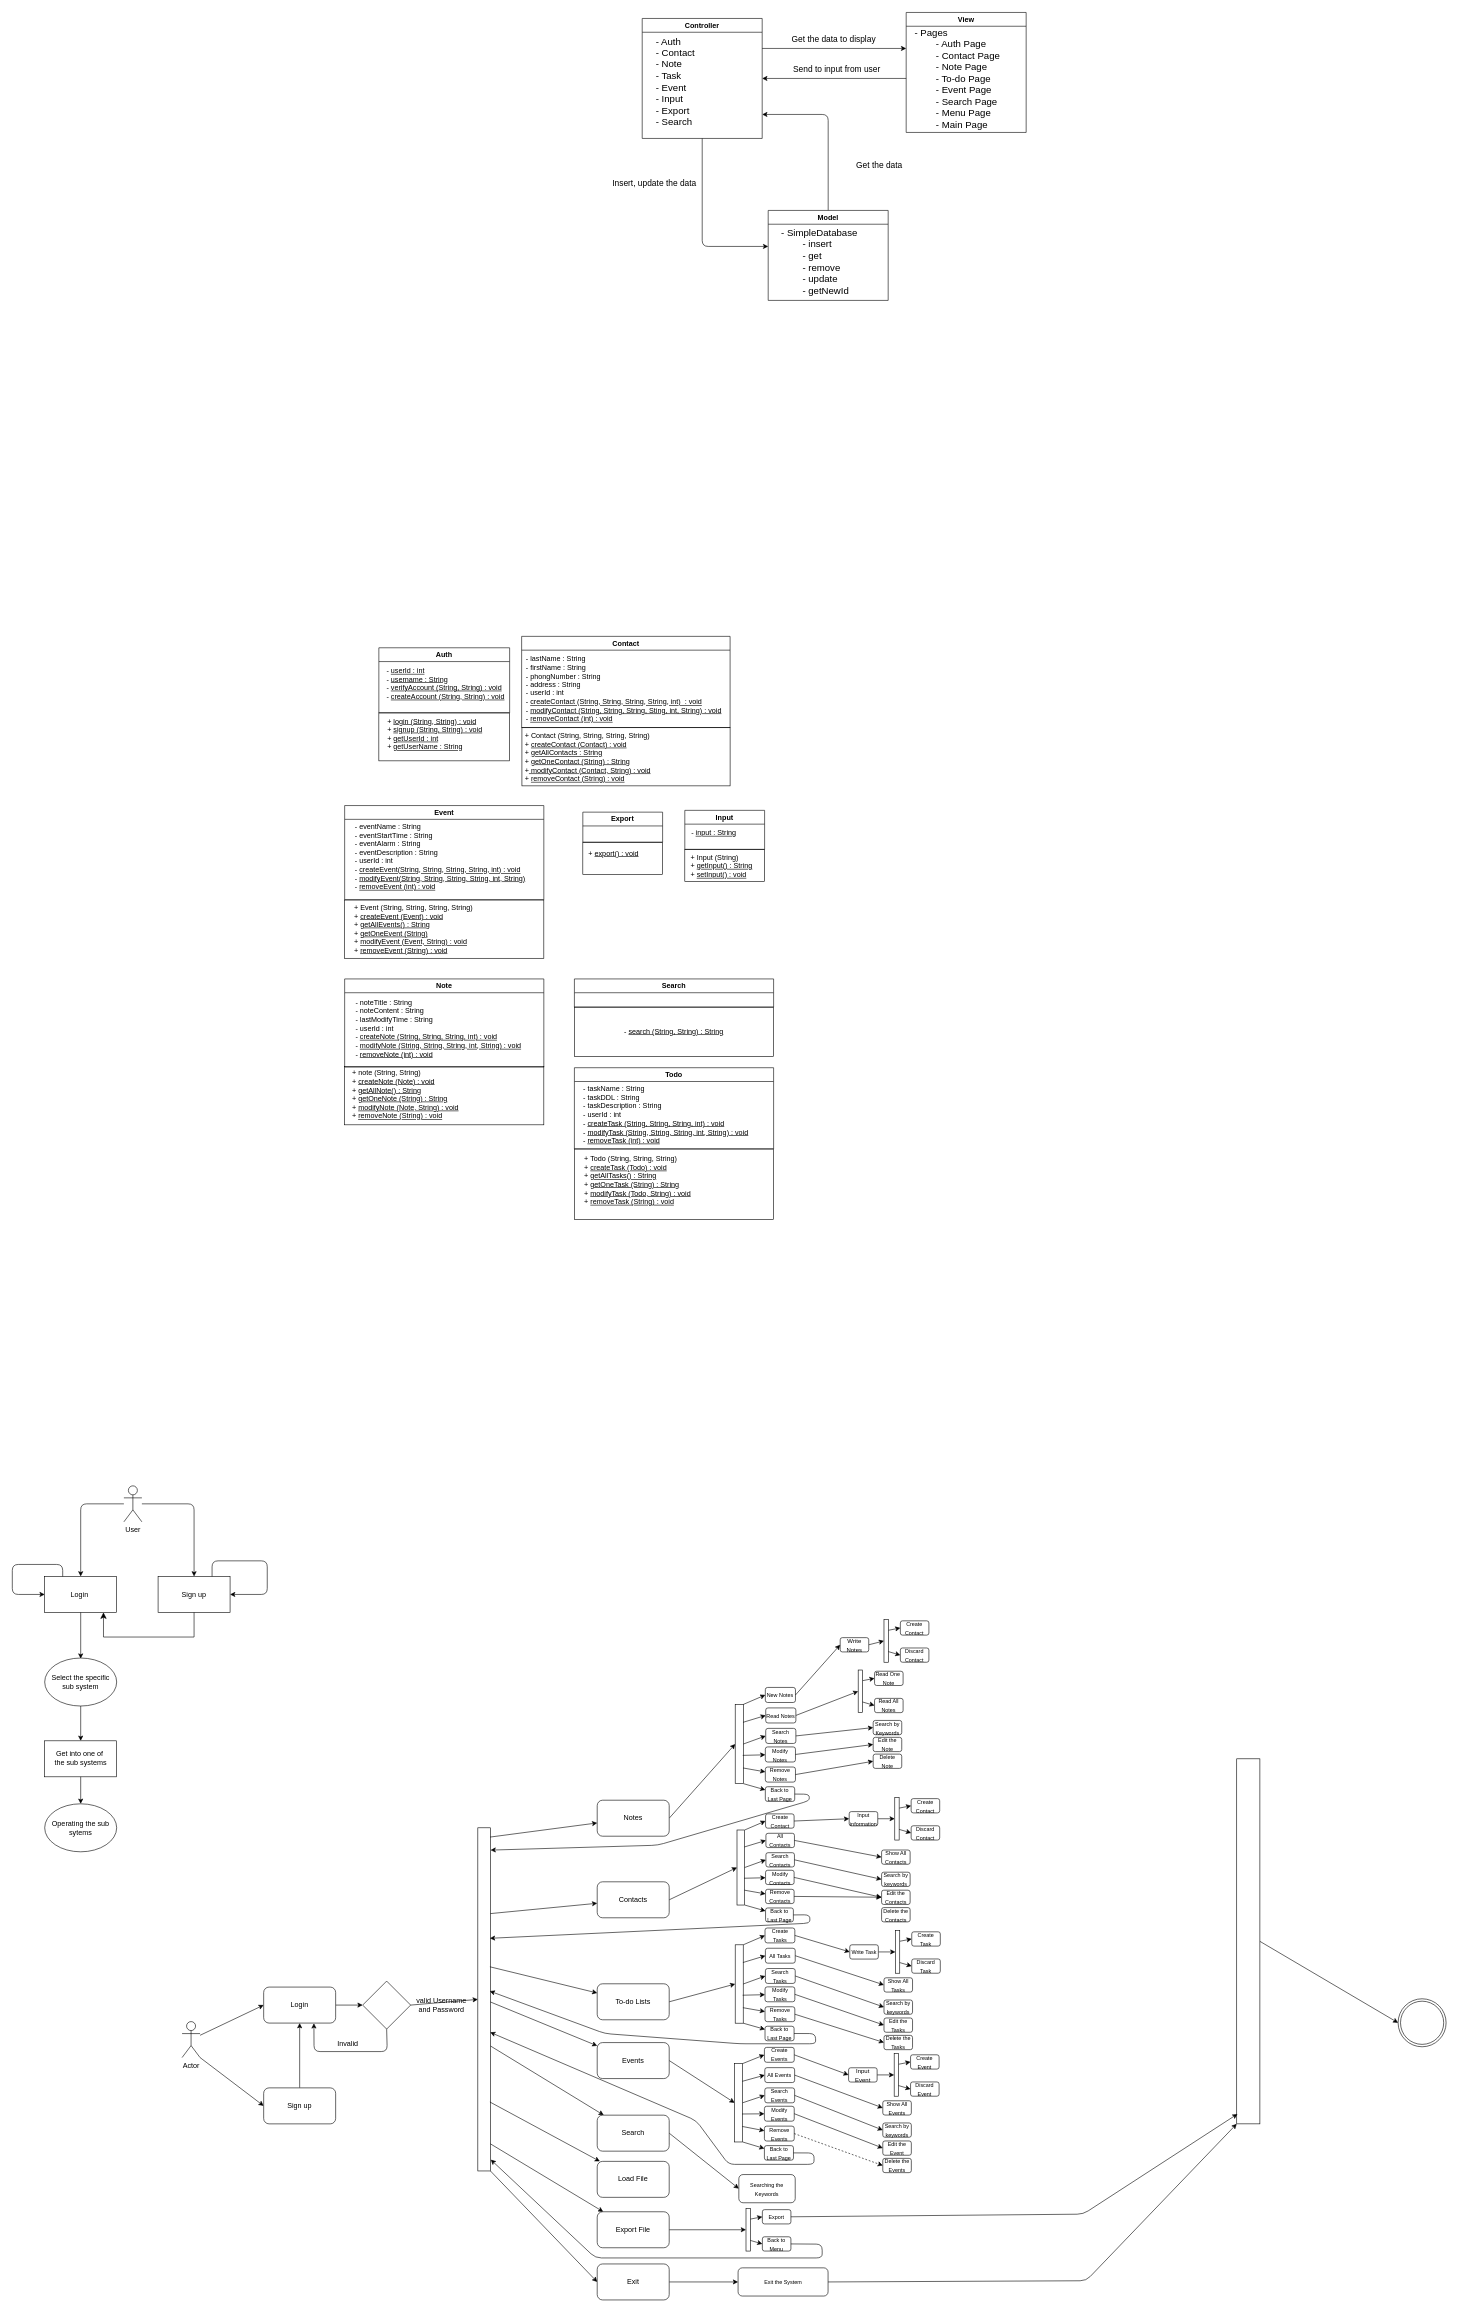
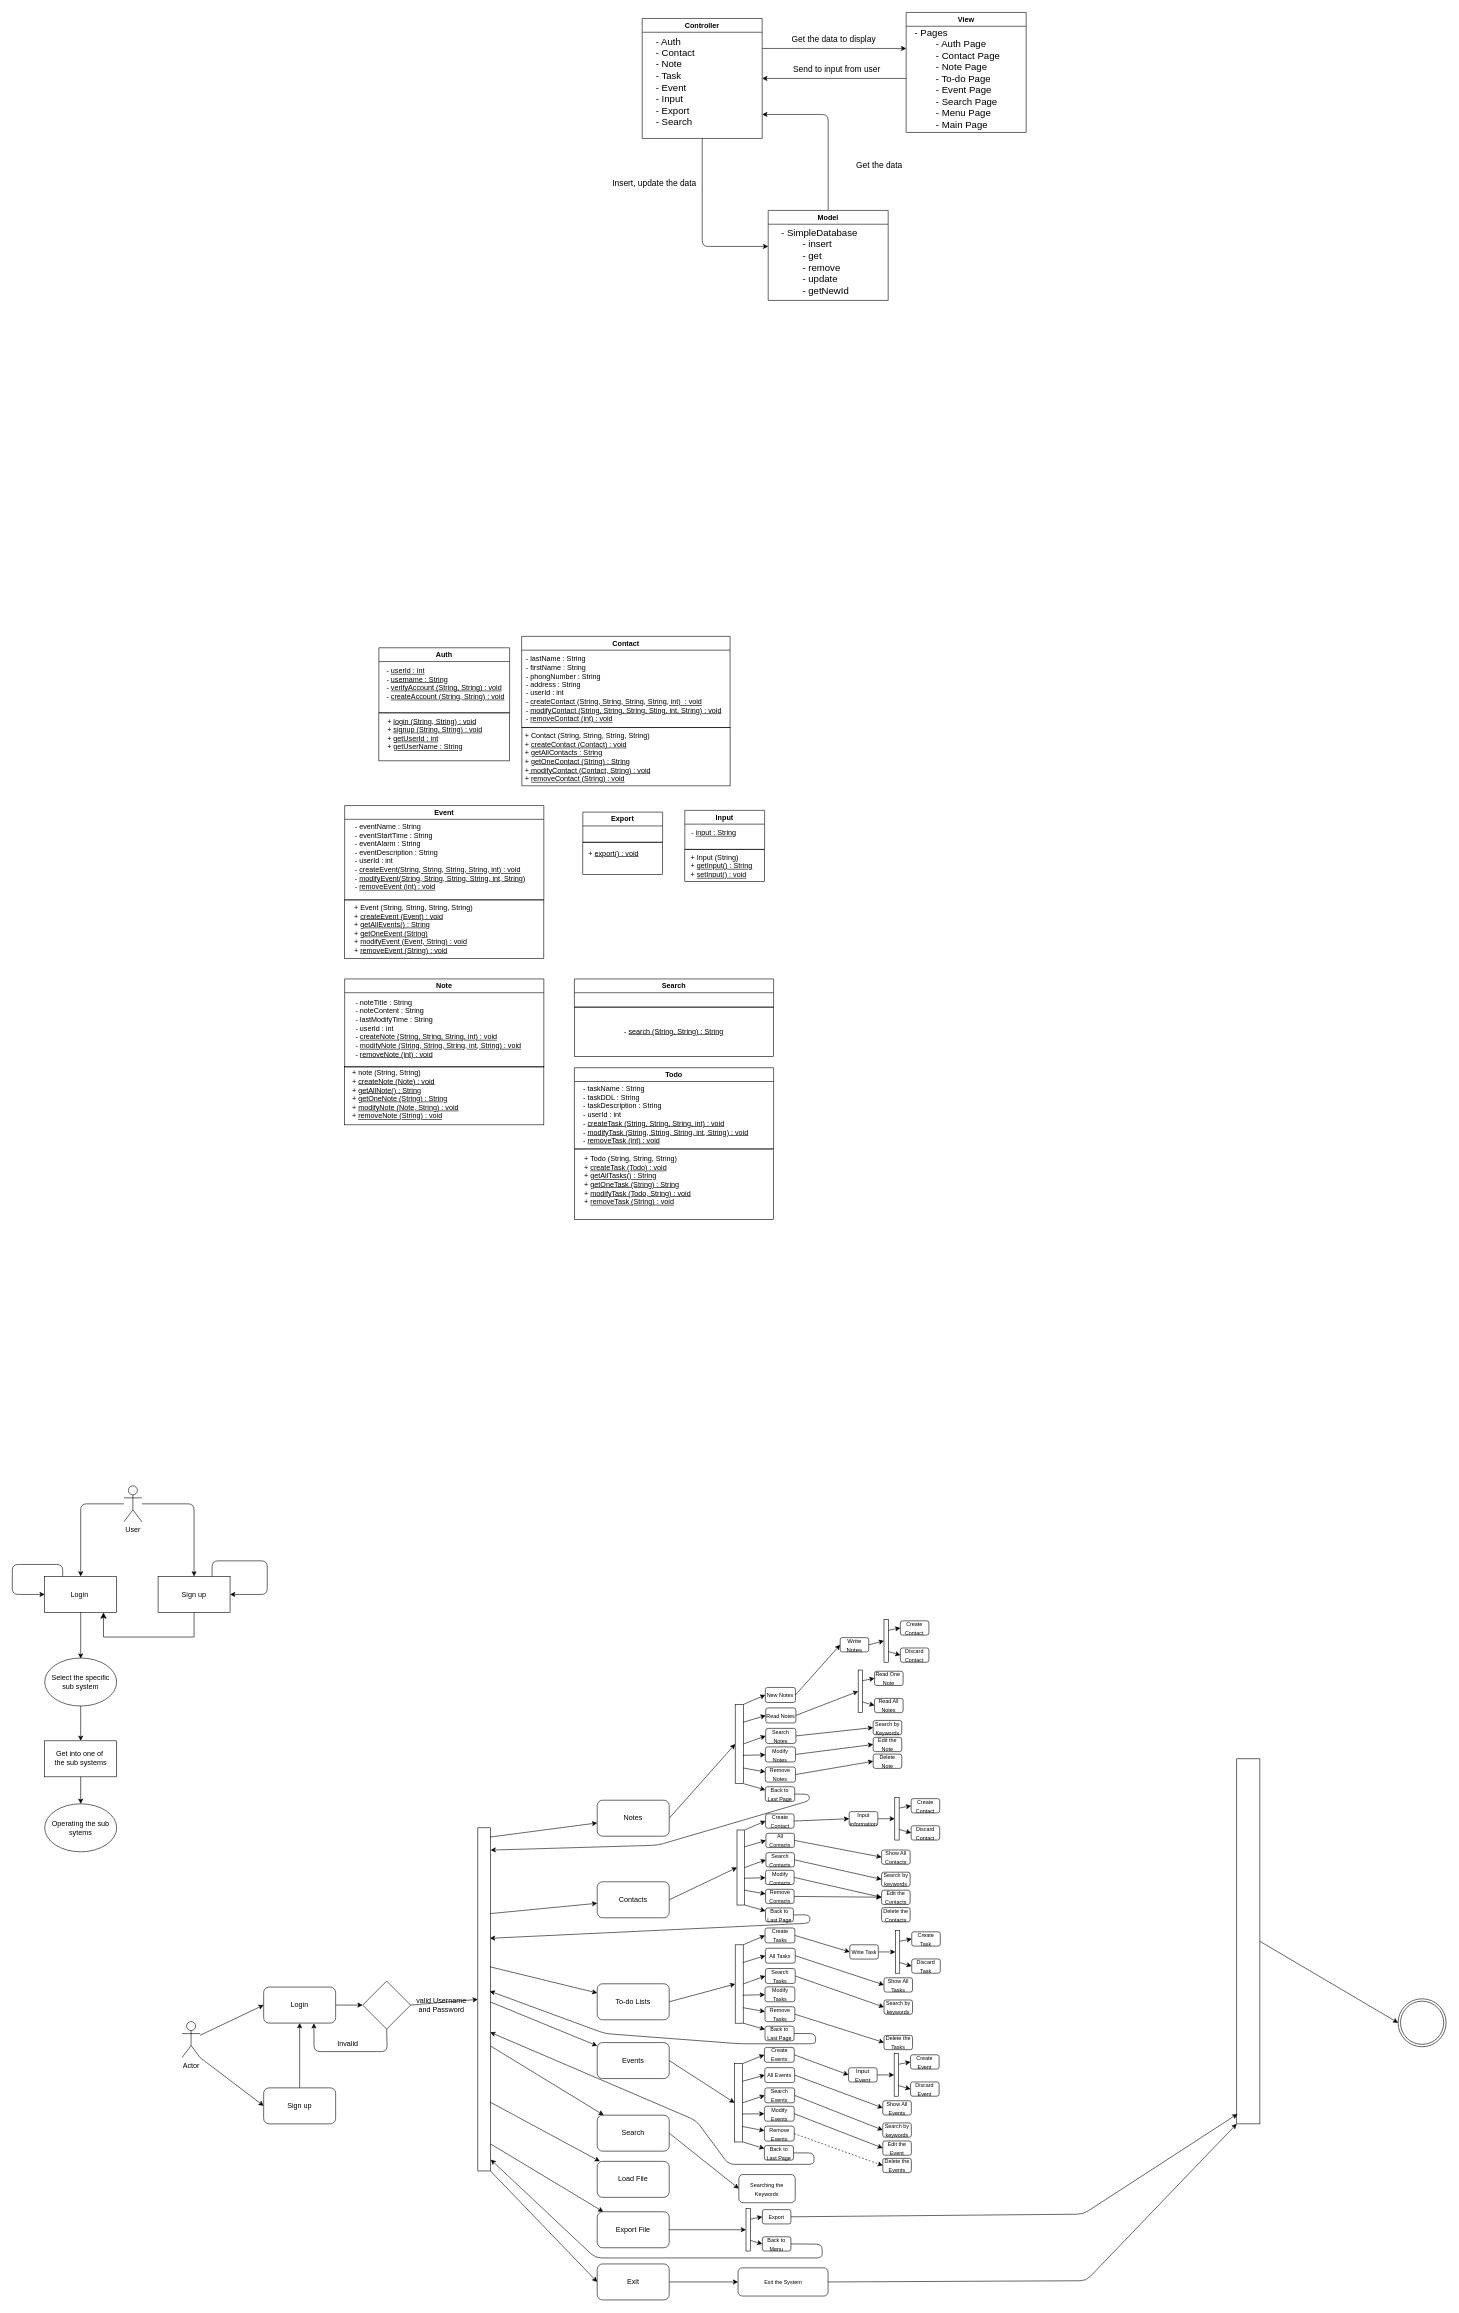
edge "Modify Tasks" -> "Edit the Tasks": removed
node "Edit the Tasks": removed
